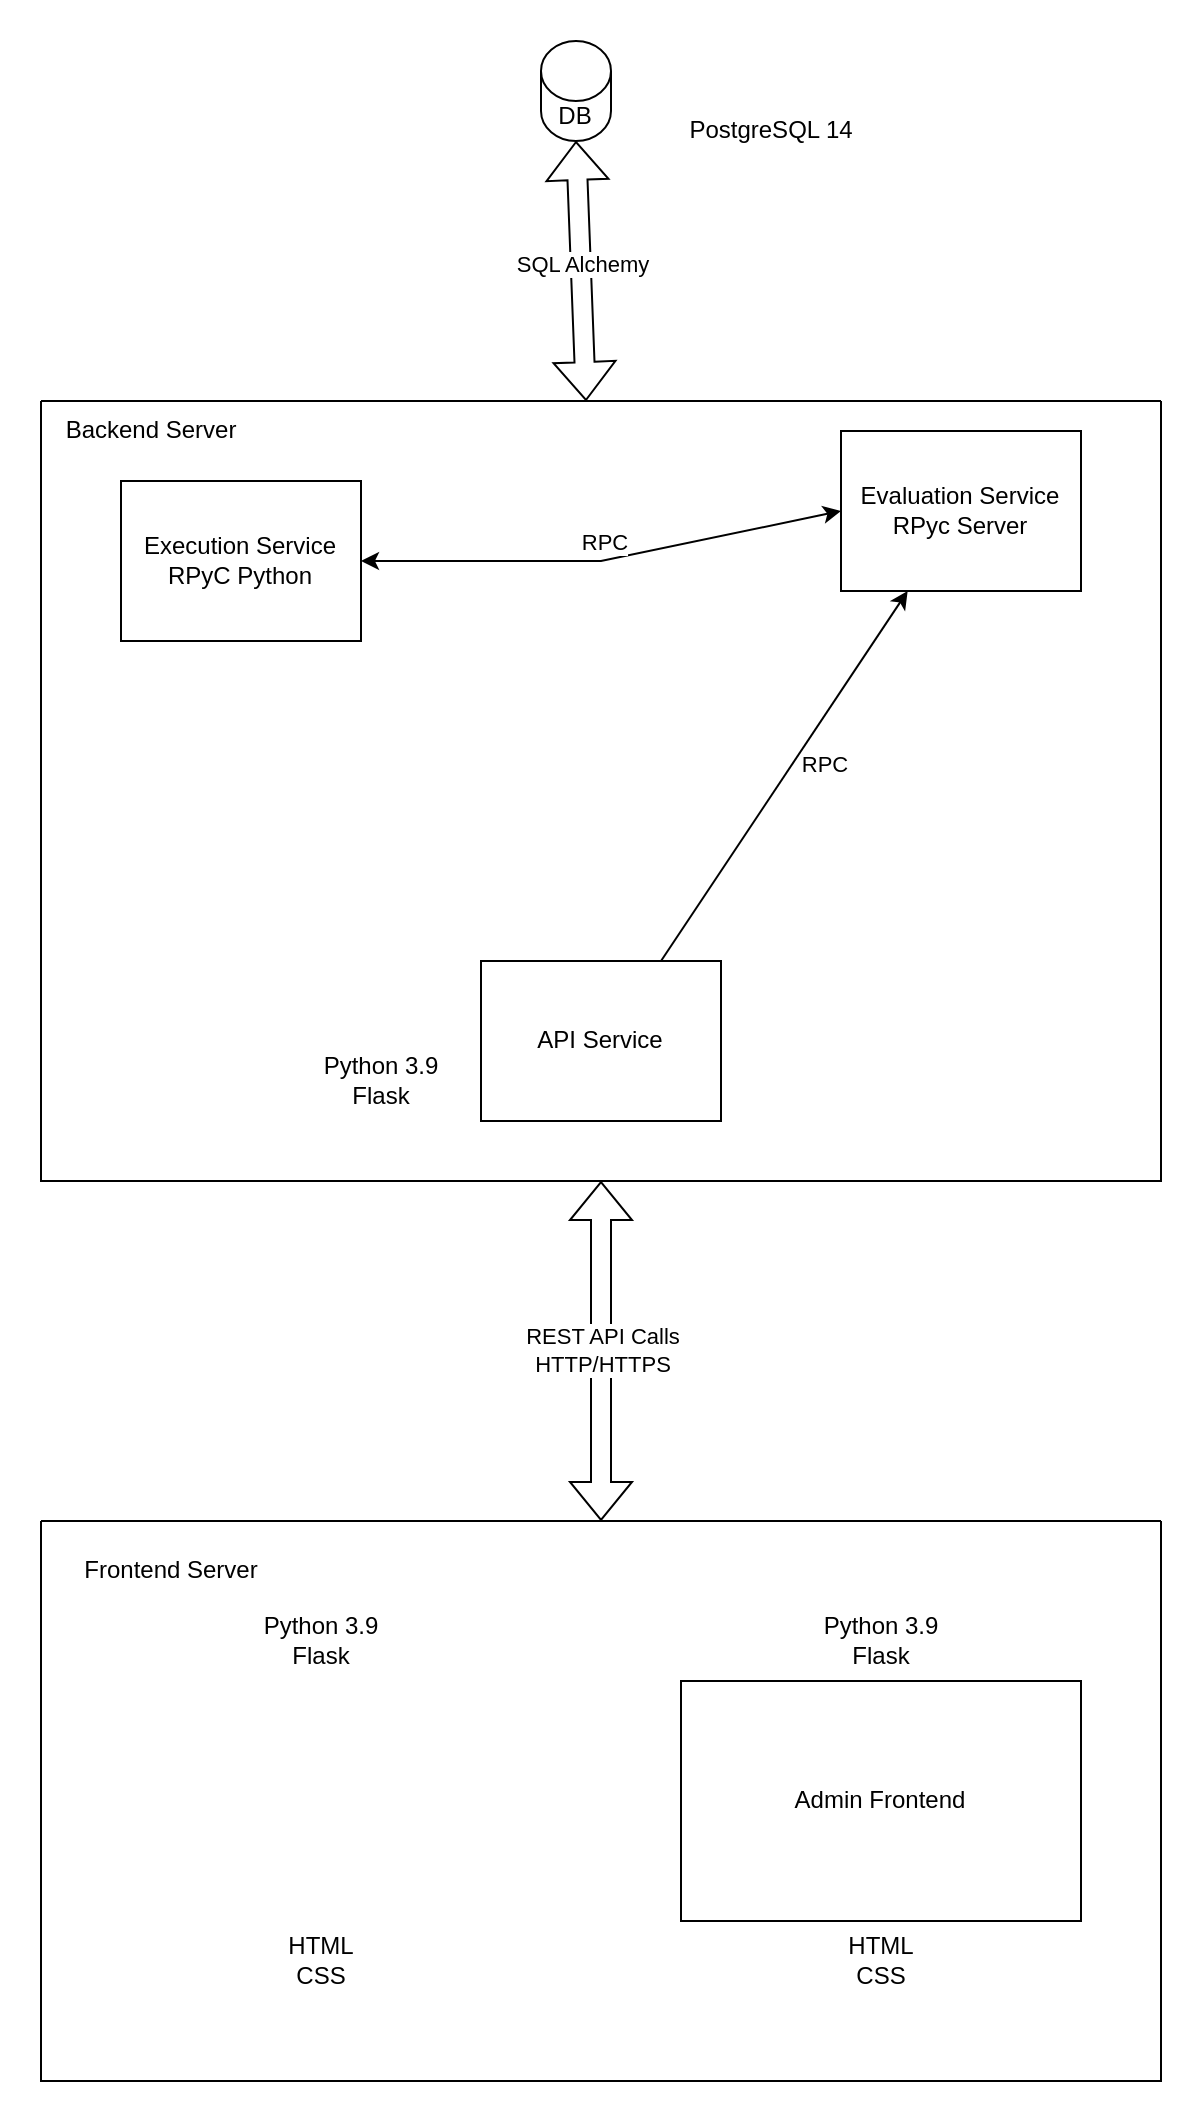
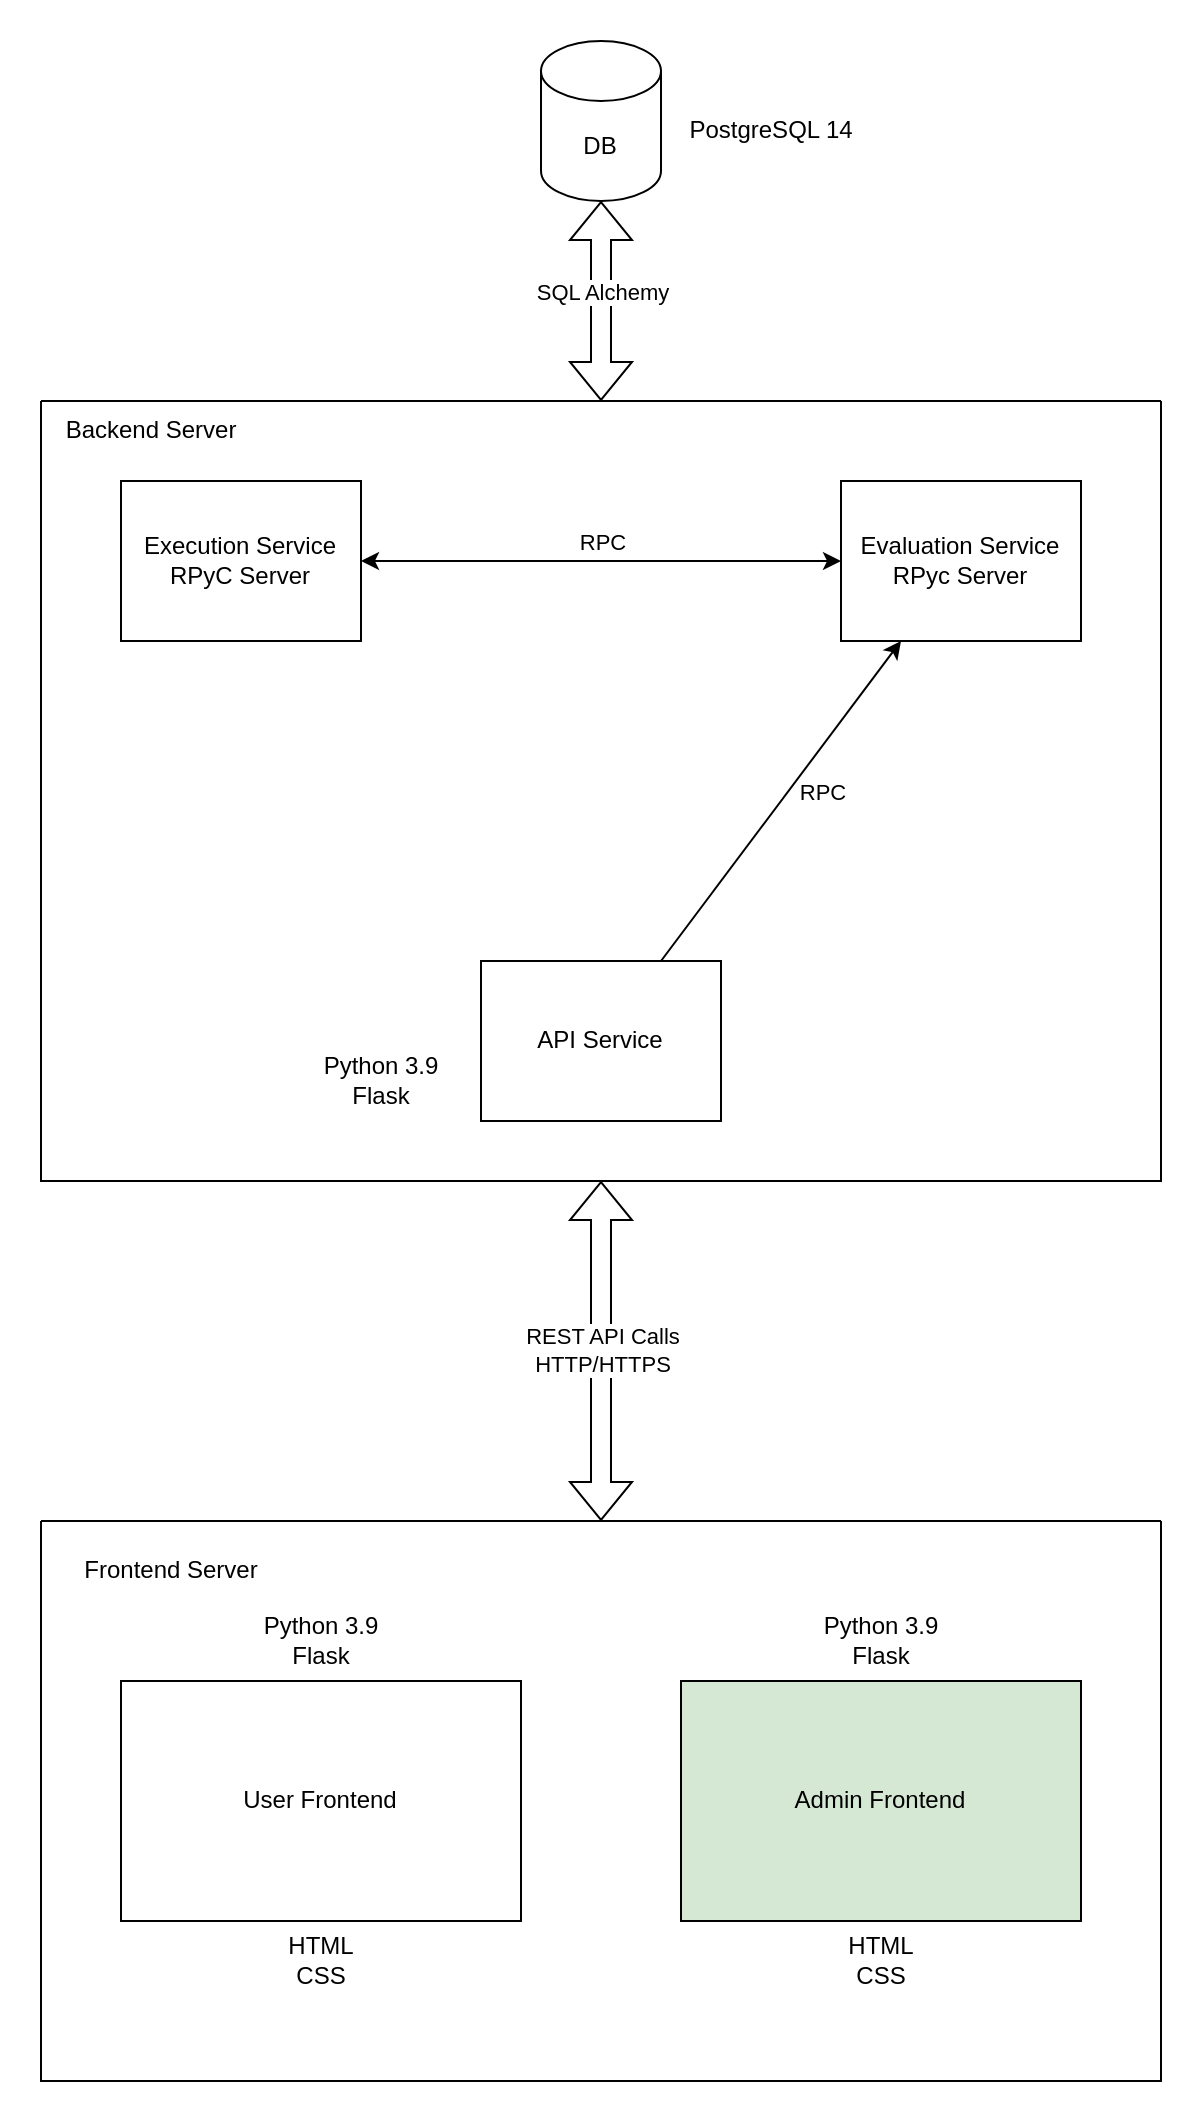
node "DB": size 70x100 -> 120x160
node "Evaluation Service RPyc Server": moved (961, 511) -> (961, 561)
node "Execution Service RPyC Python": label "Execution Service RPyC Python" -> "Execution Service RPyC Server"
node "User Frontend": added
node "Admin Frontend": fillcolor #ffffff -> #d5e8d4
